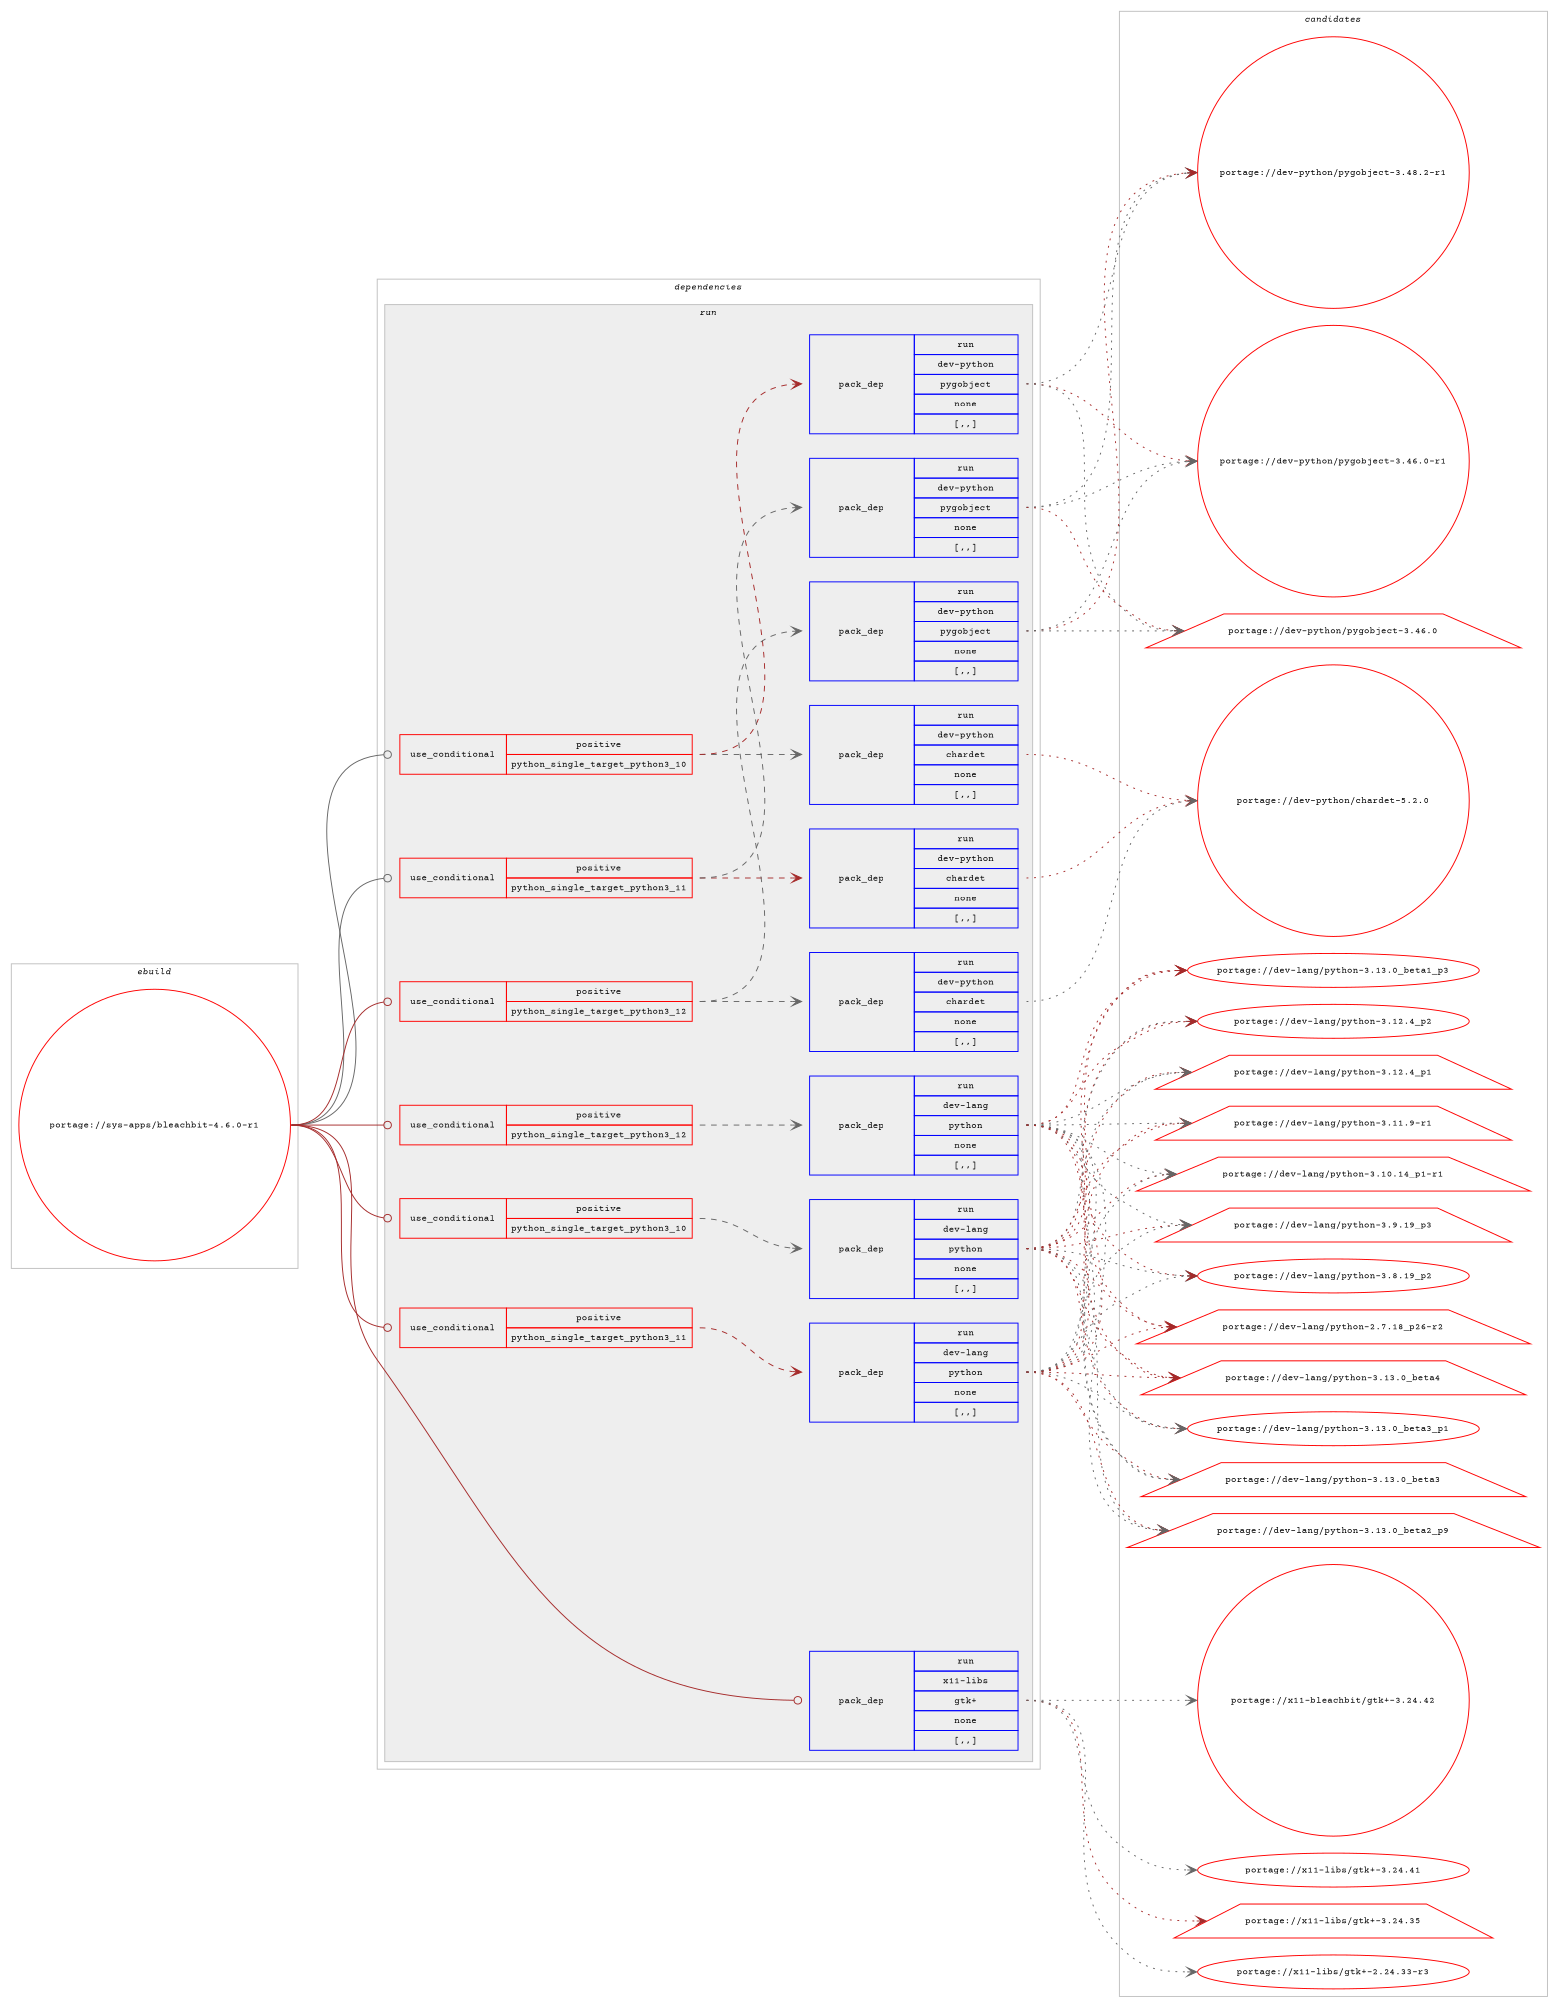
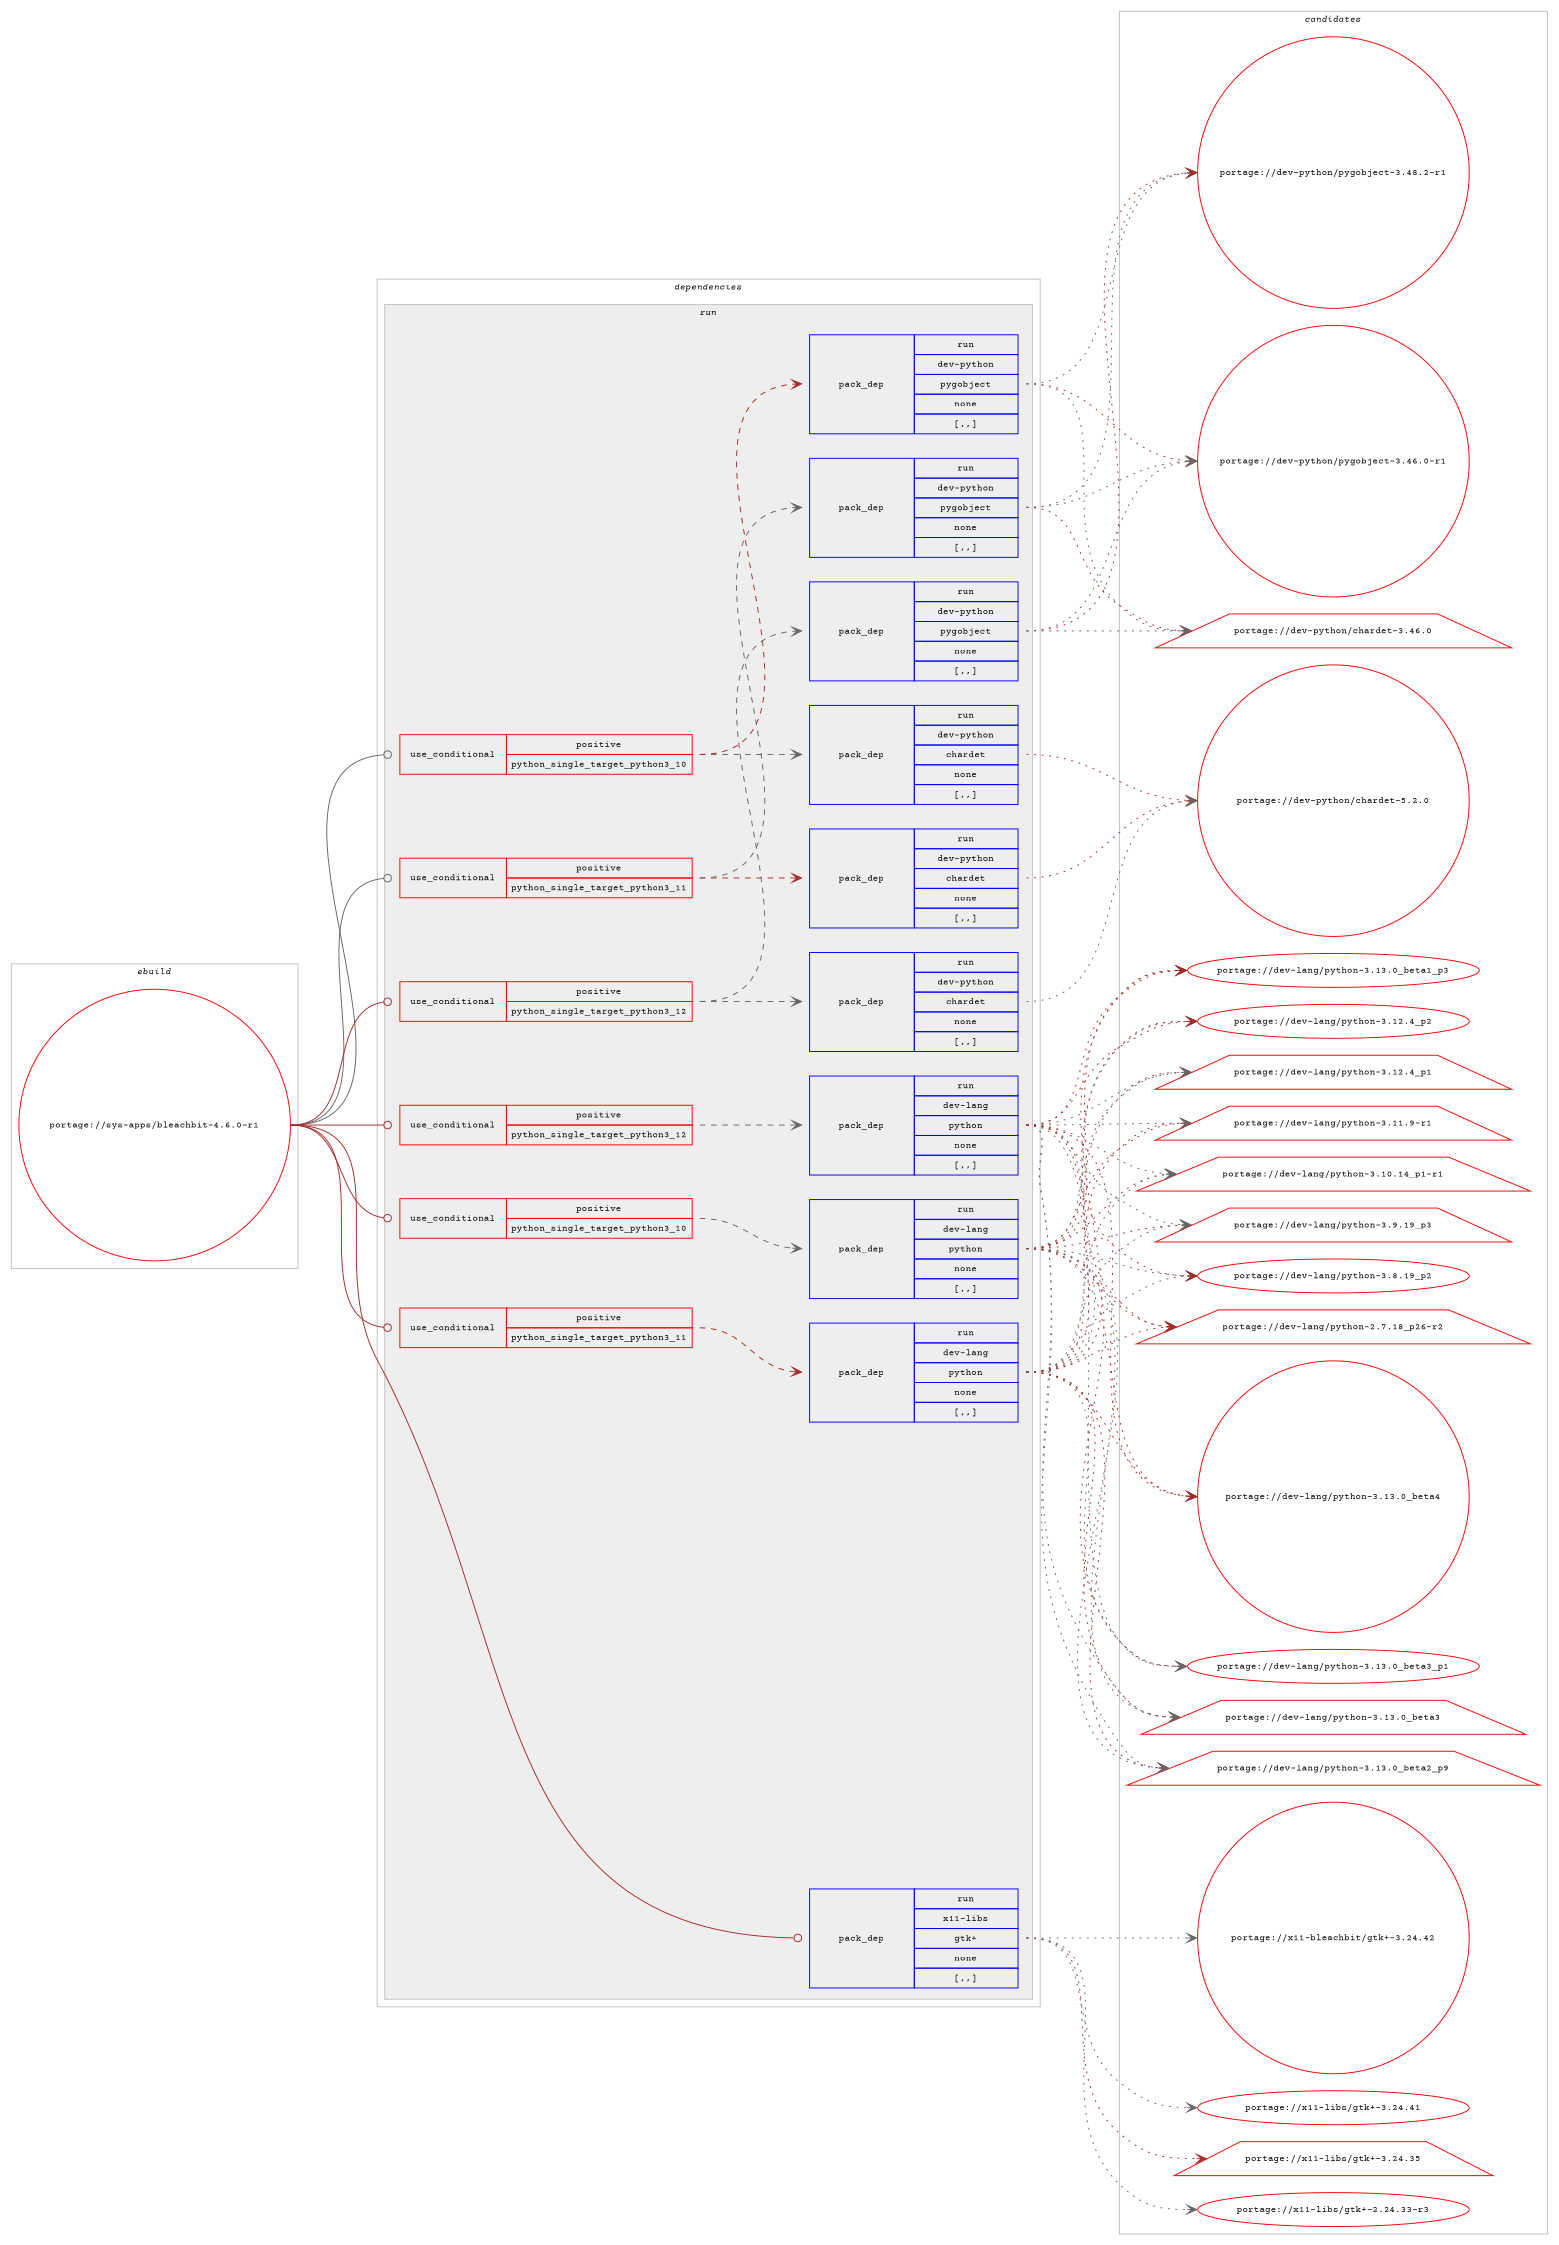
node "portage://dev-python/pygobject-3.46.0": label "portage://dev-python/pygobject-3.46.0" -> "portage://dev-python/chardet-3.46.0"
node "portage://dev-lang/python-3.13.0_beta4": shape trapezium -> circle
